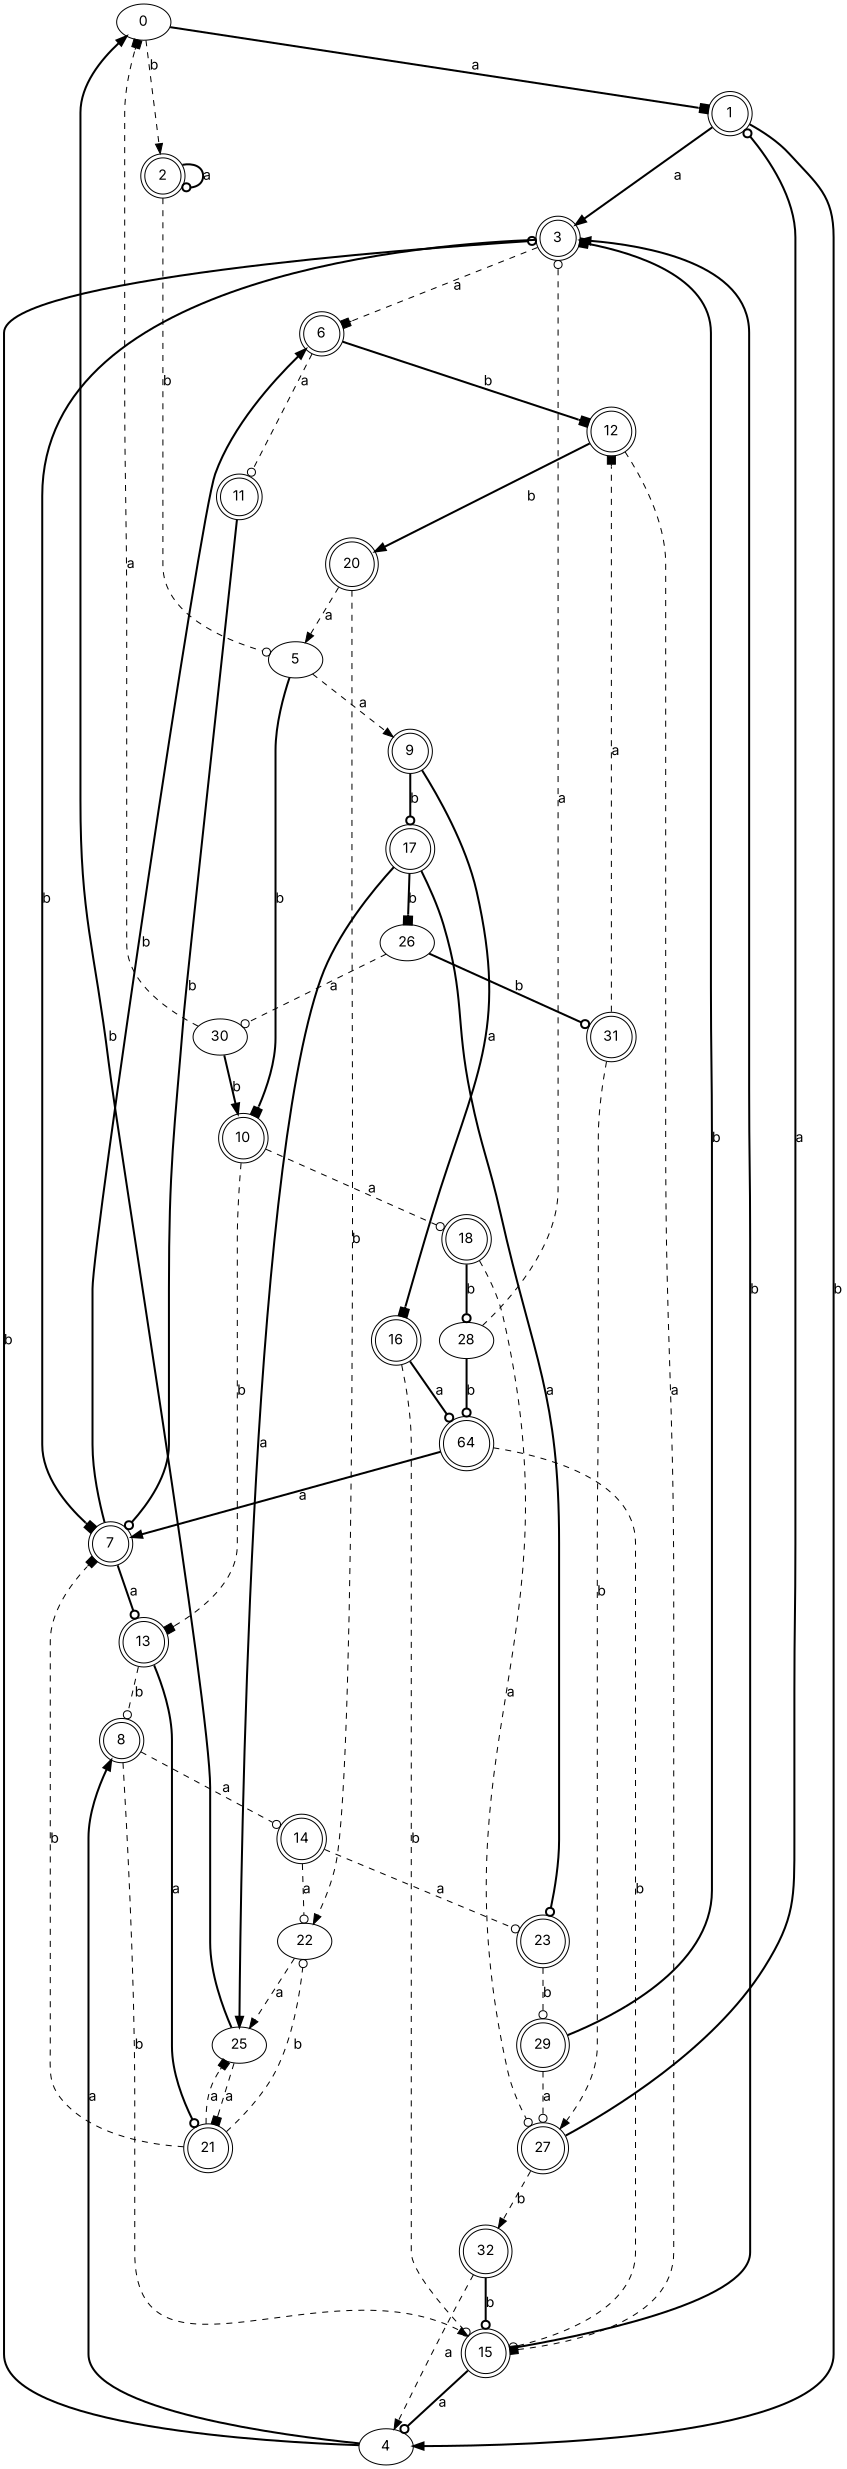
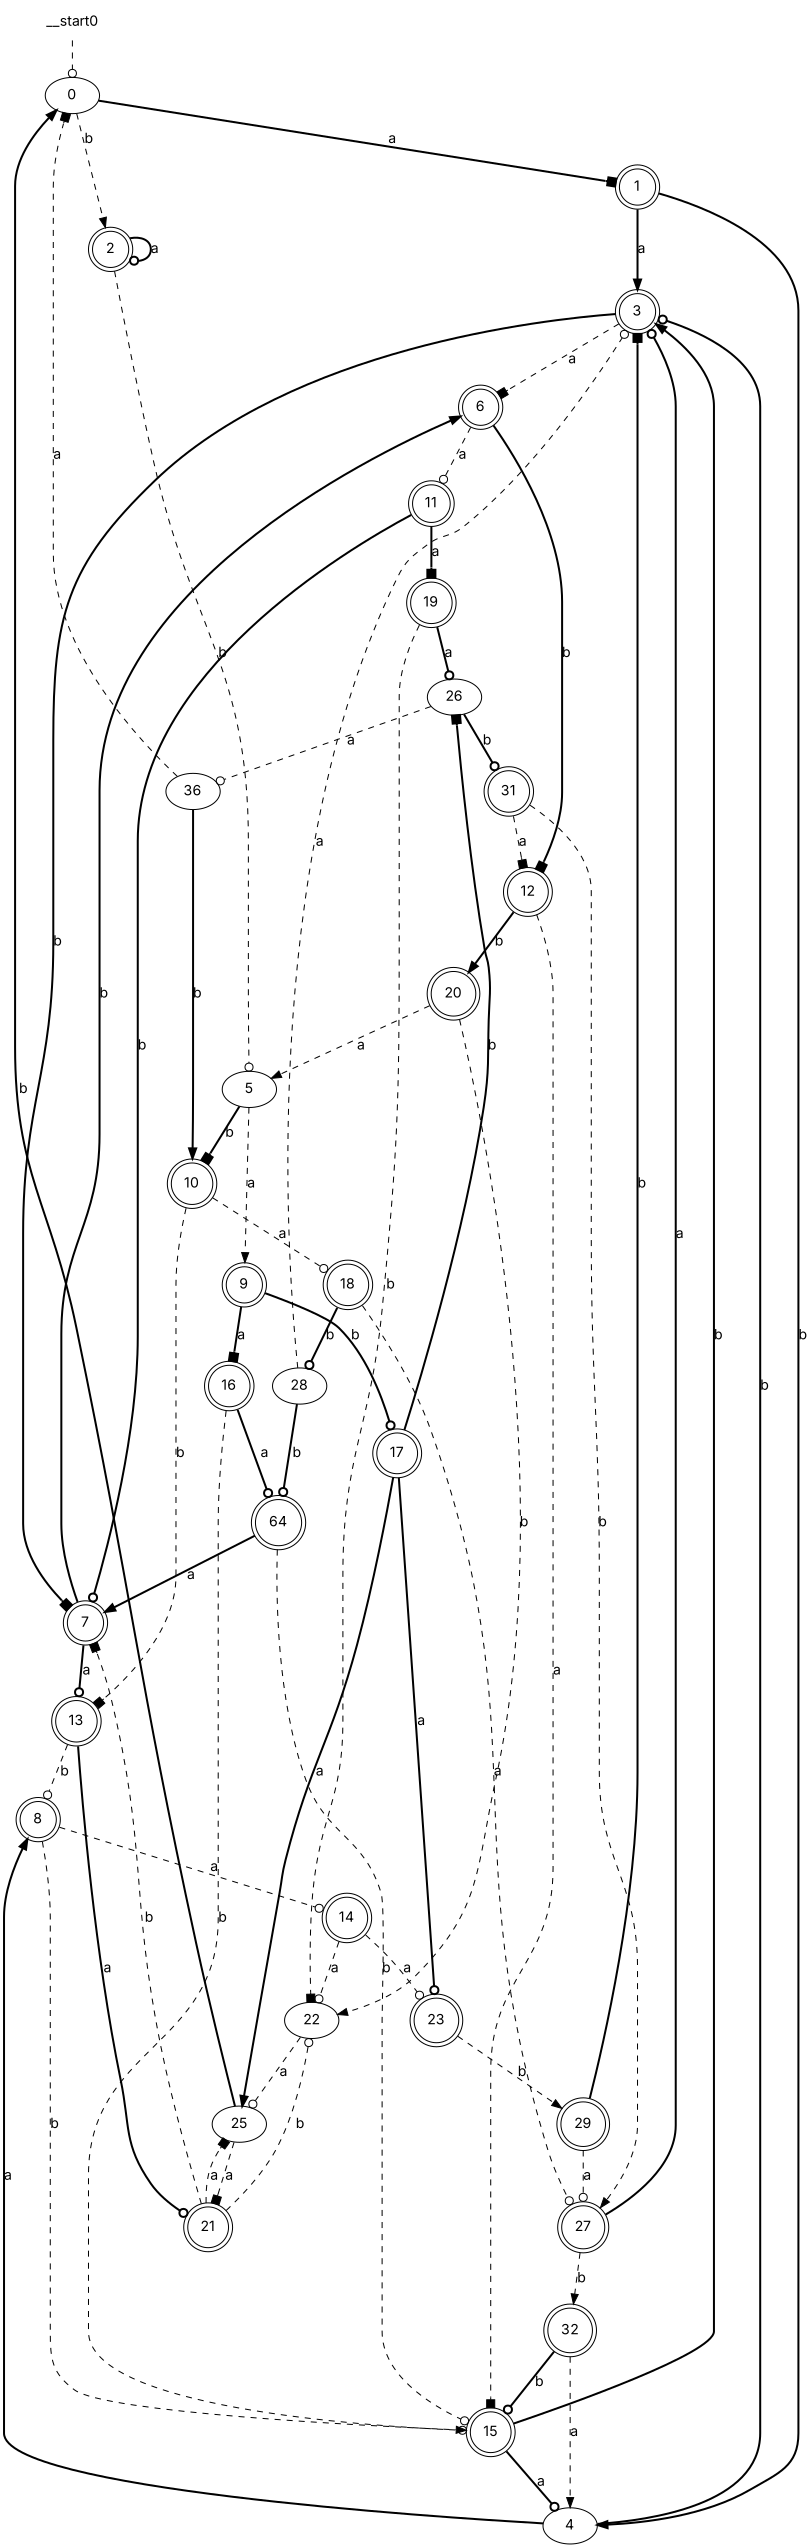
node "__start0": added
node "19": added
node "30": label "30" -> "36"
edge "27" -> "1": now "27" -> "3"
edge "22" -> "25": arrowhead normal -> odot
edge "23" -> "29": arrowhead odot -> normal
